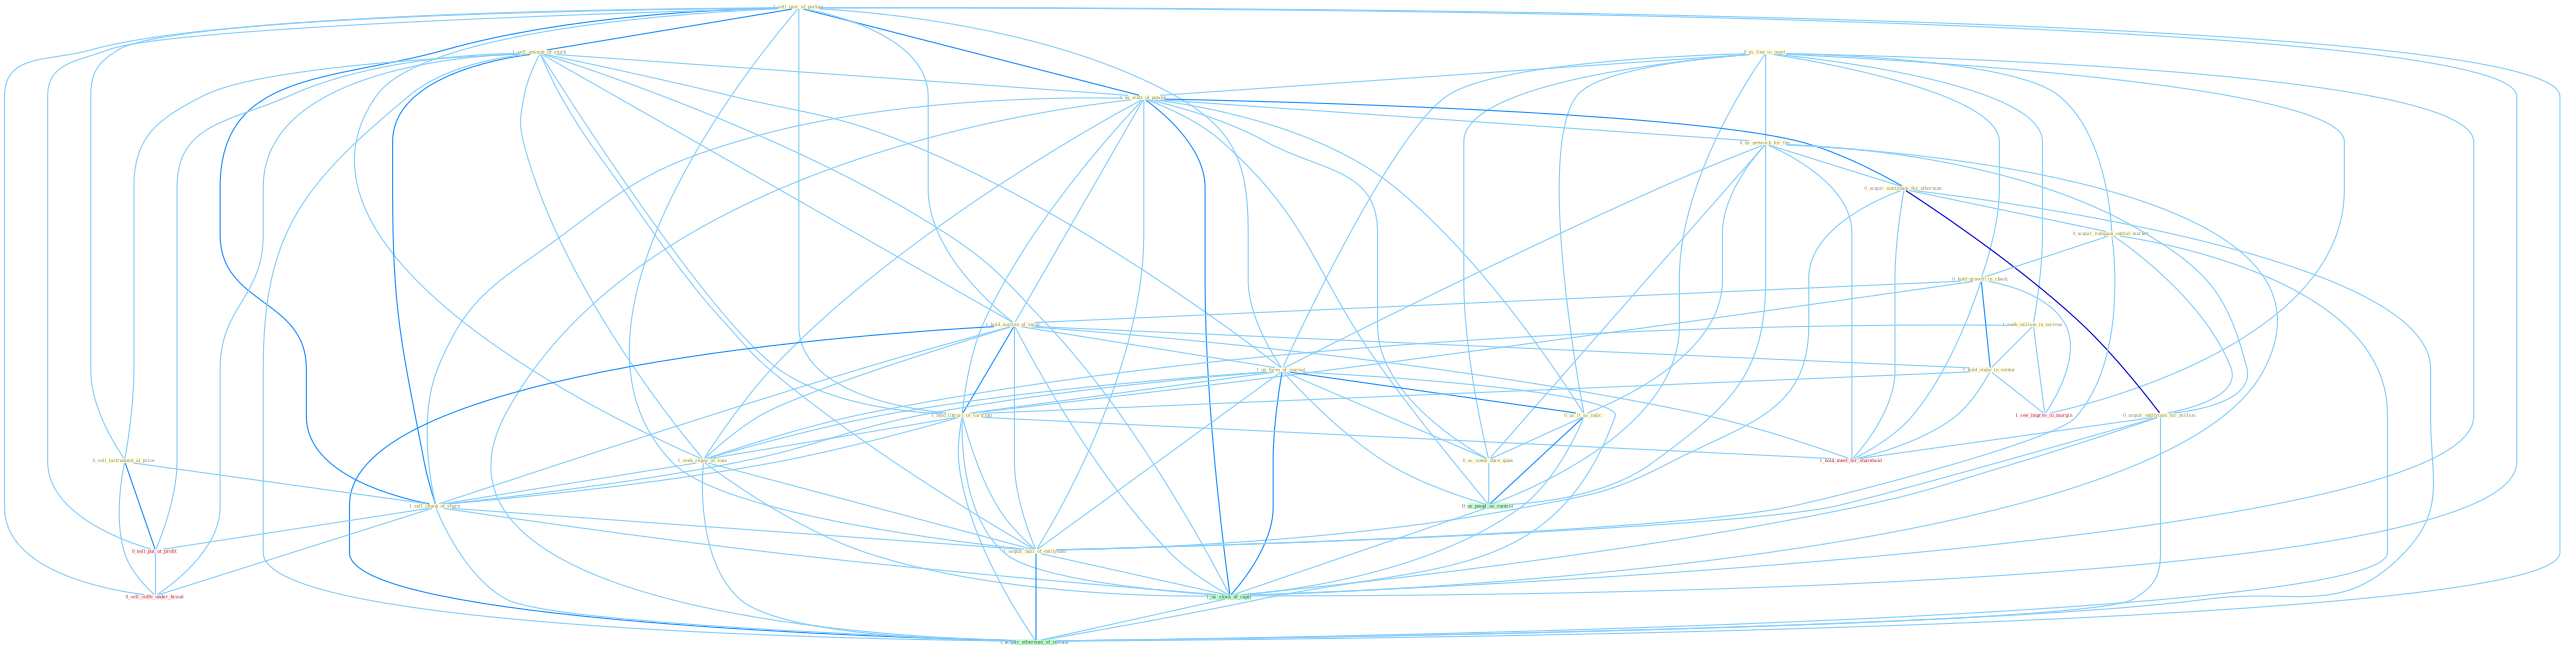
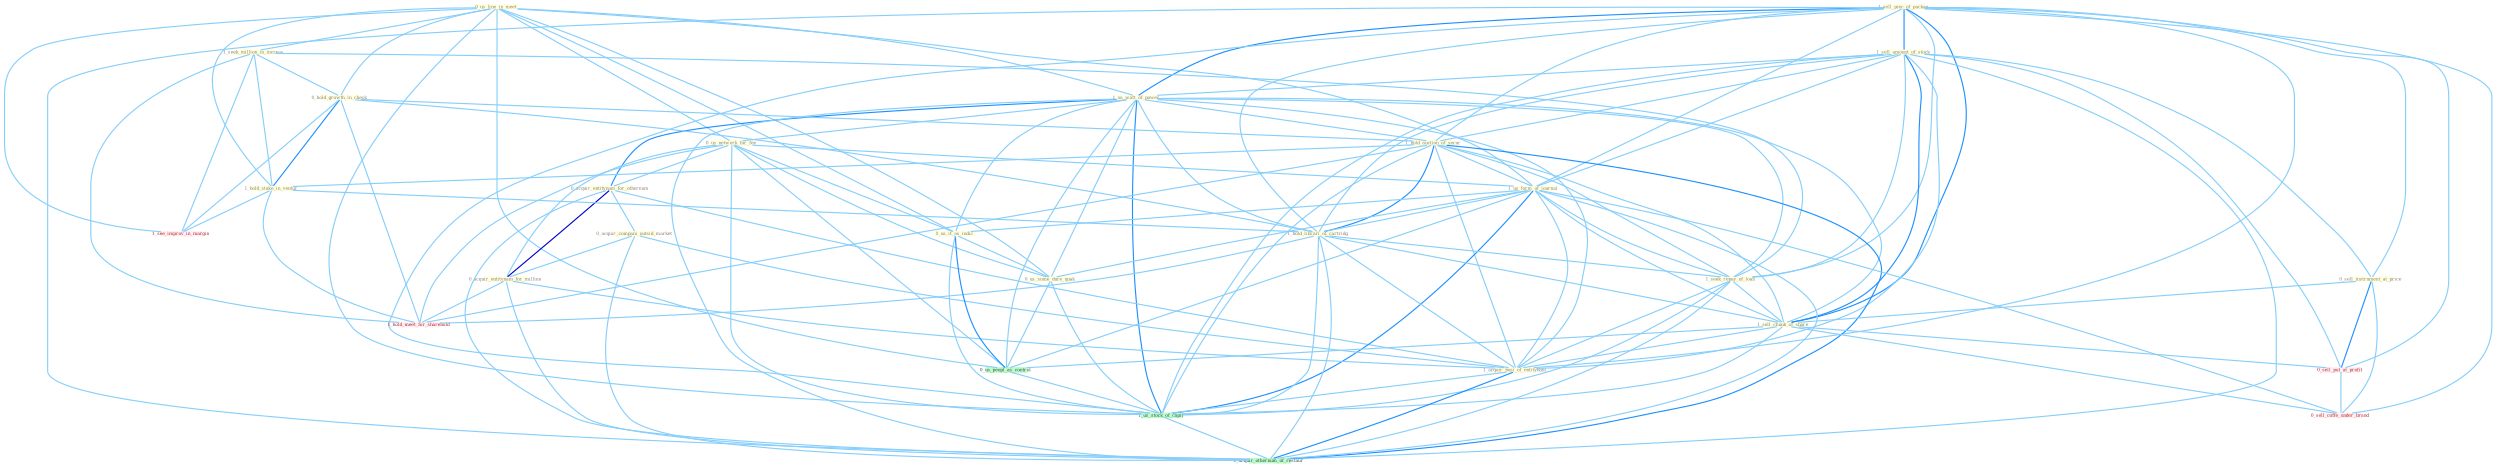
edge "0_us_line_in_meet" -- "0_acquir_compani_outsid_market": now "0_us_line_in_meet" -- "1_hold_stake_in_ventur"
edge "1_sell_amount_of_stock" -- "0_sell_coffe_under_brand": now "1_us_form_of_journal" -- "0_sell_coffe_under_brand"
edge "0_acquir_compani_outsid_market" -- "0_hold_growth_in_check": now "1_seek_million_in_increas" -- "0_hold_growth_in_check"
edge "0_acquir_entitynam_for_othernum" -- "1_hold_meet_for_sharehold": now "1_seek_million_in_increas" -- "1_hold_meet_for_sharehold"
edge "1_us_form_of_journal" -- "0_us_it_as_indic": color #1e90ff -> #87cefa
edge "0_acquir_entitynam_for_million" -- "1_us_stock_of_capit": now "0_us_some_dure_quak" -- "1_us_stock_of_capit"
edge "1_sell_chunk_of_share" -- "1_acquir_othernum_of_restaur": now "1_sell_chunk_of_share" -- "0_us_peopl_as_control"
